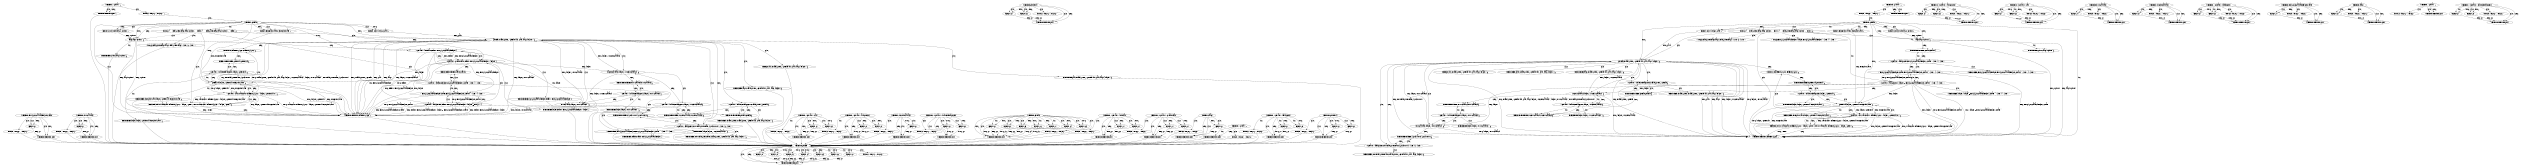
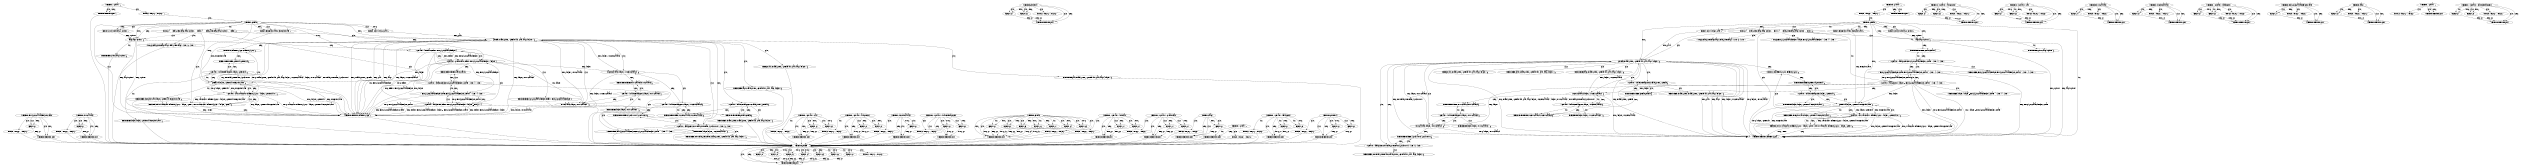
node "(IDENTIFIER,helper,RefPtr<EntrySyncCallbackHelper> helper)": removed
node "(IDENTIFIER,RefPtr,RefPtr<EntrySyncCallbackHelper)": removed
